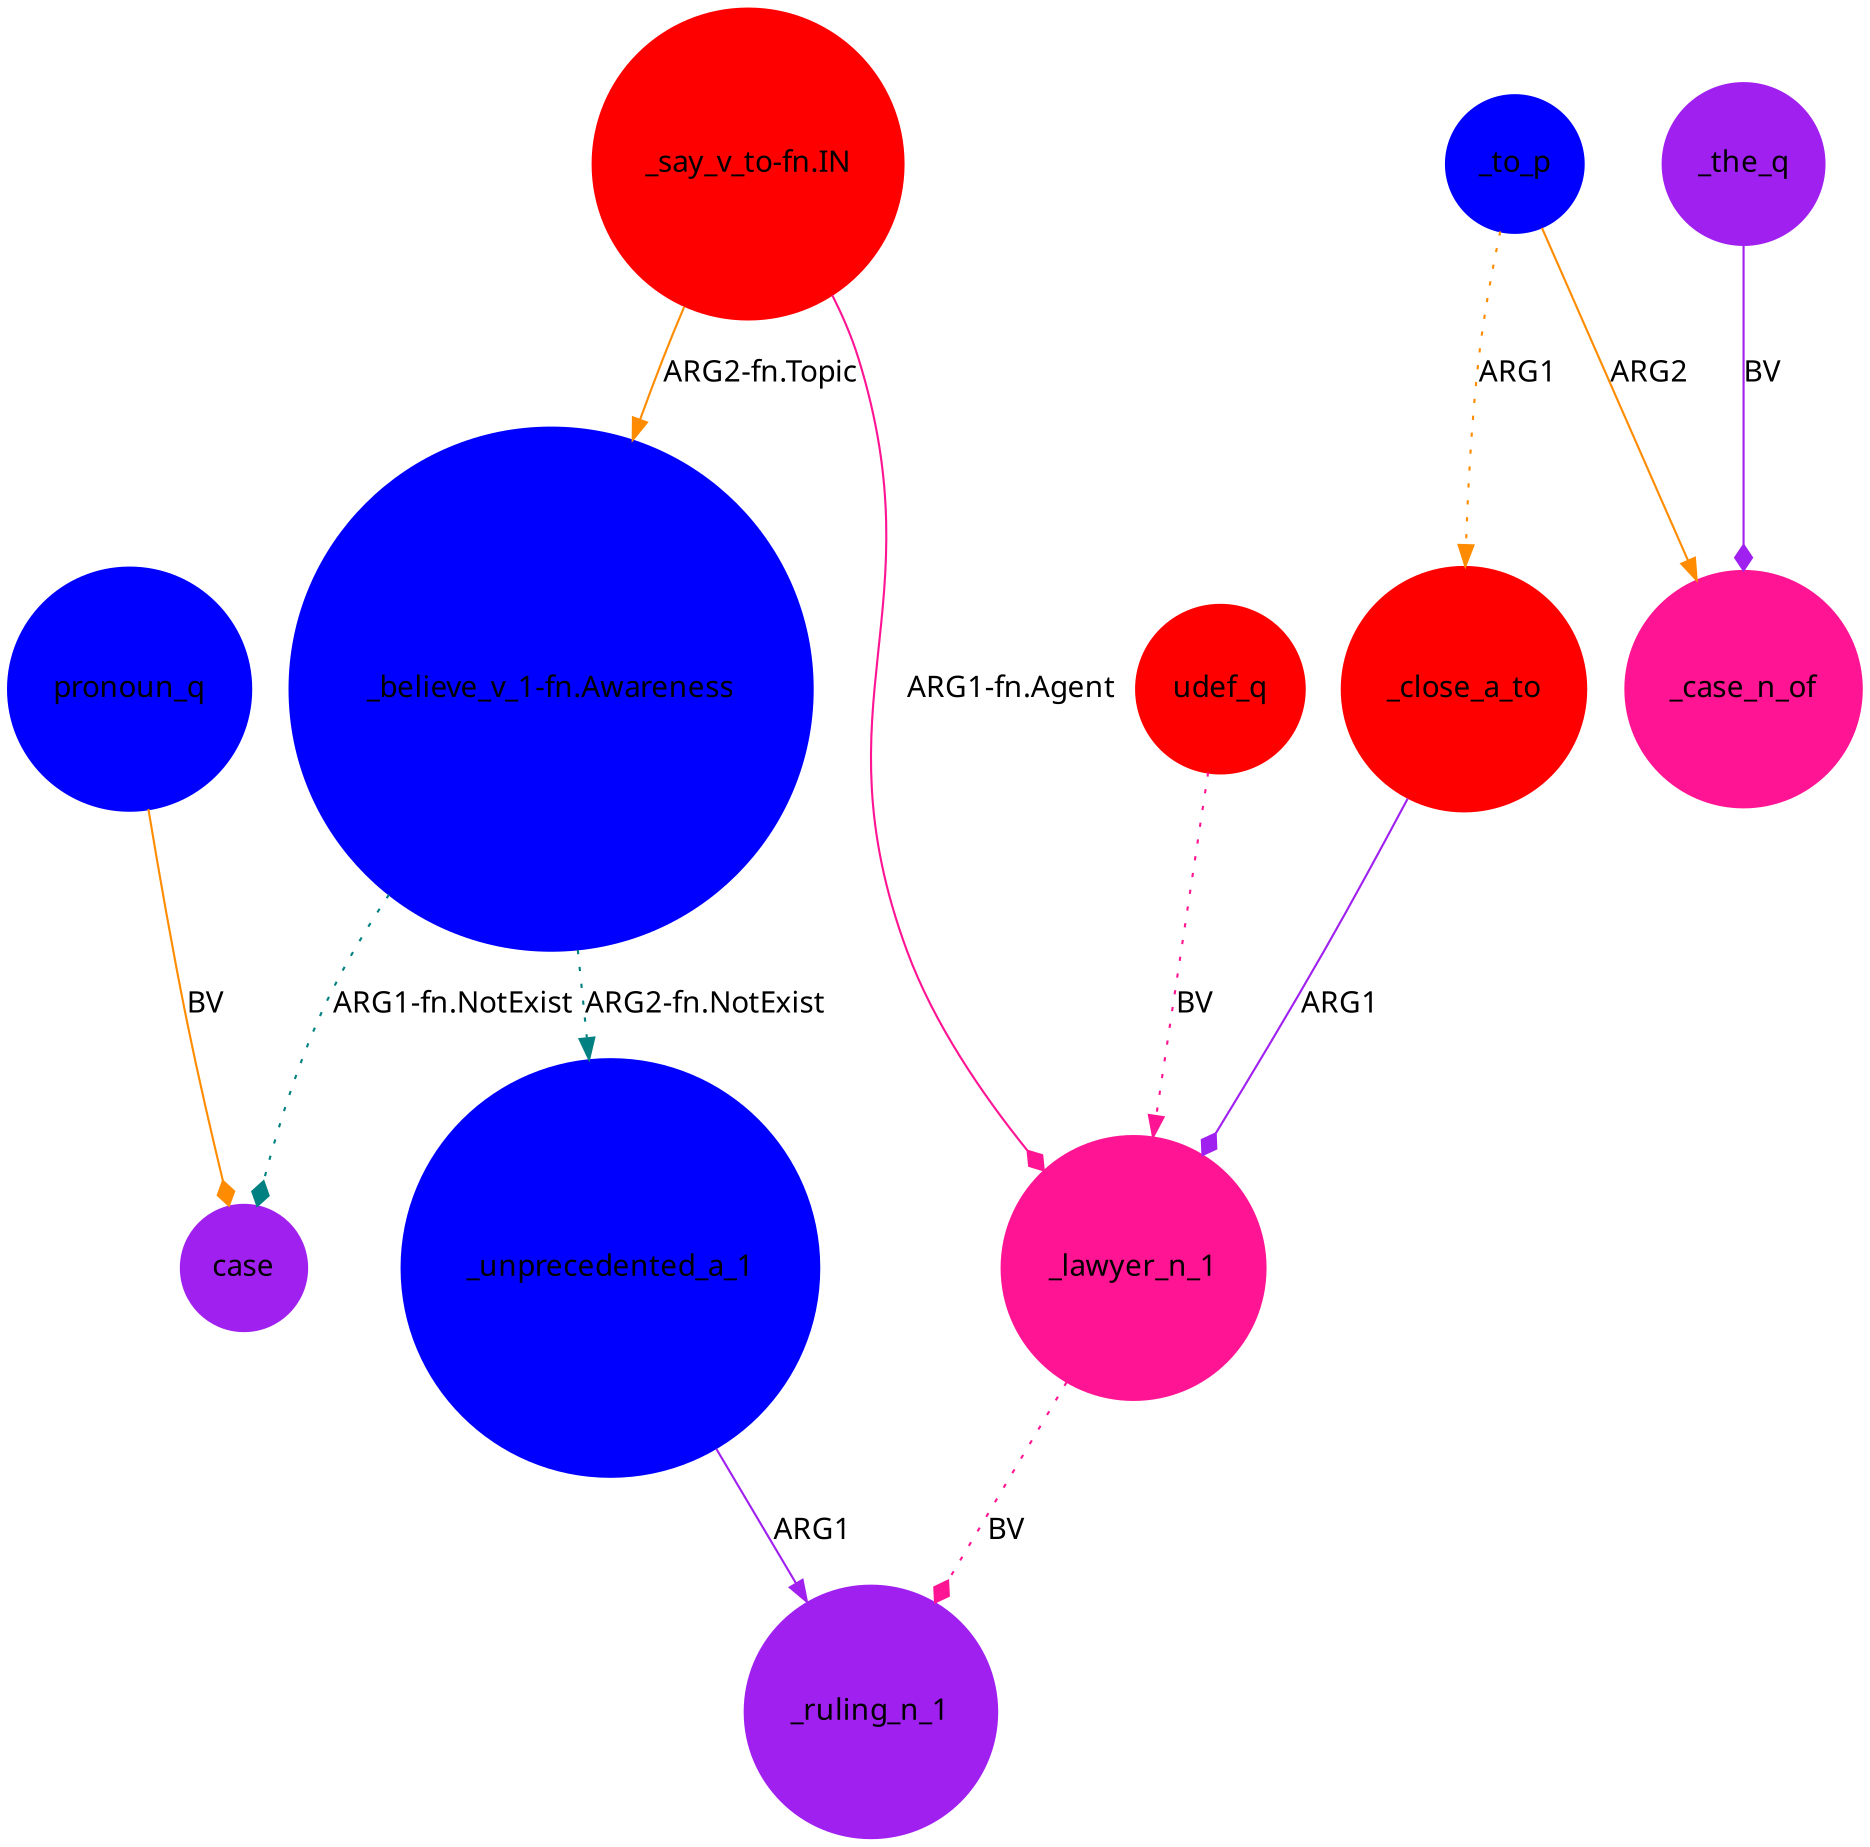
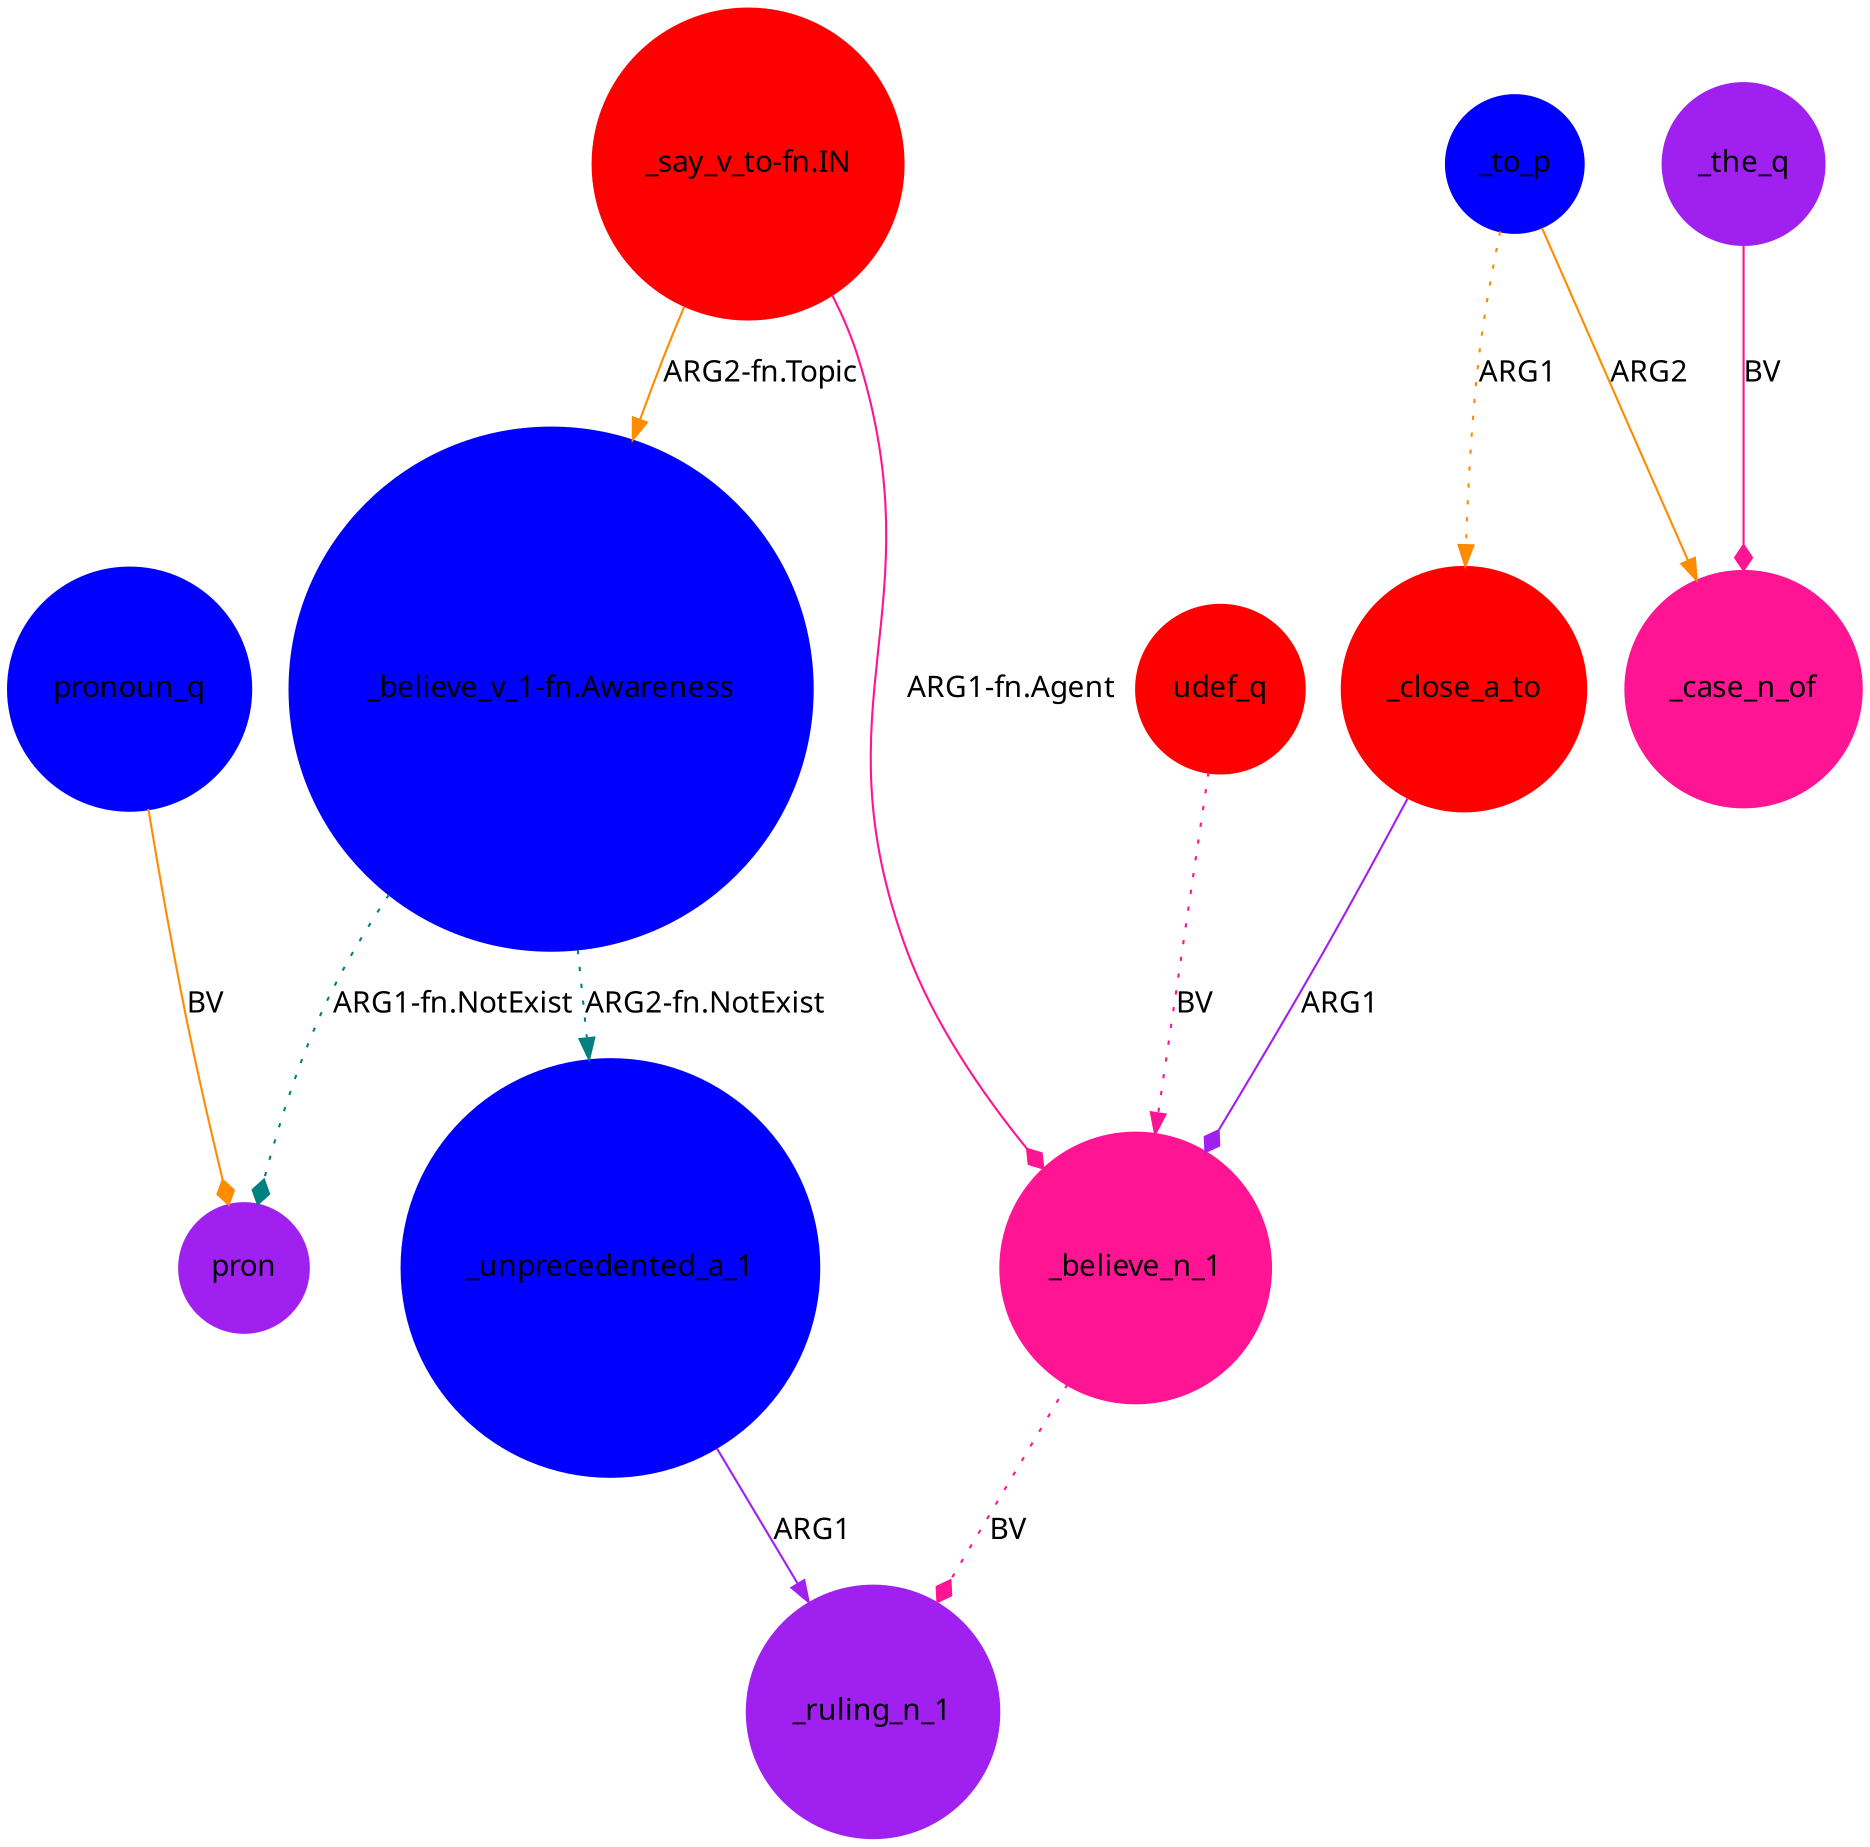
edge "_the_q" -> "_case_n_of": color purple -> deeppink
node "case": label "case" -> "pron"
node "_lawyer_n_1": label "_lawyer_n_1" -> "_believe_n_1"
